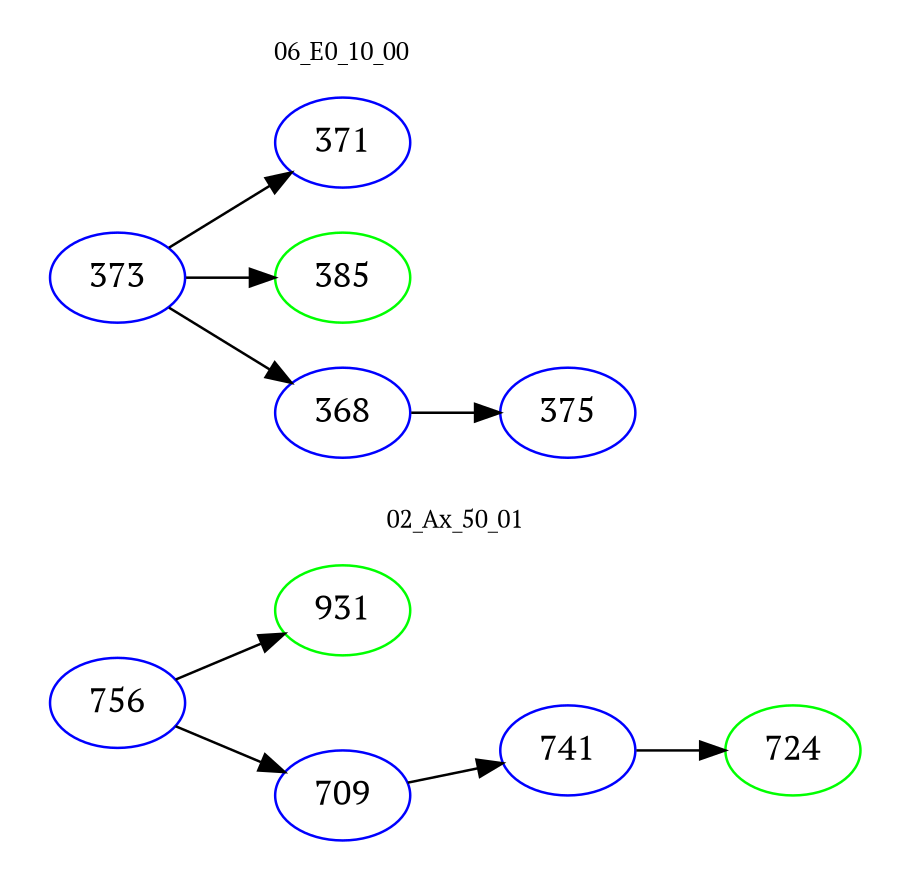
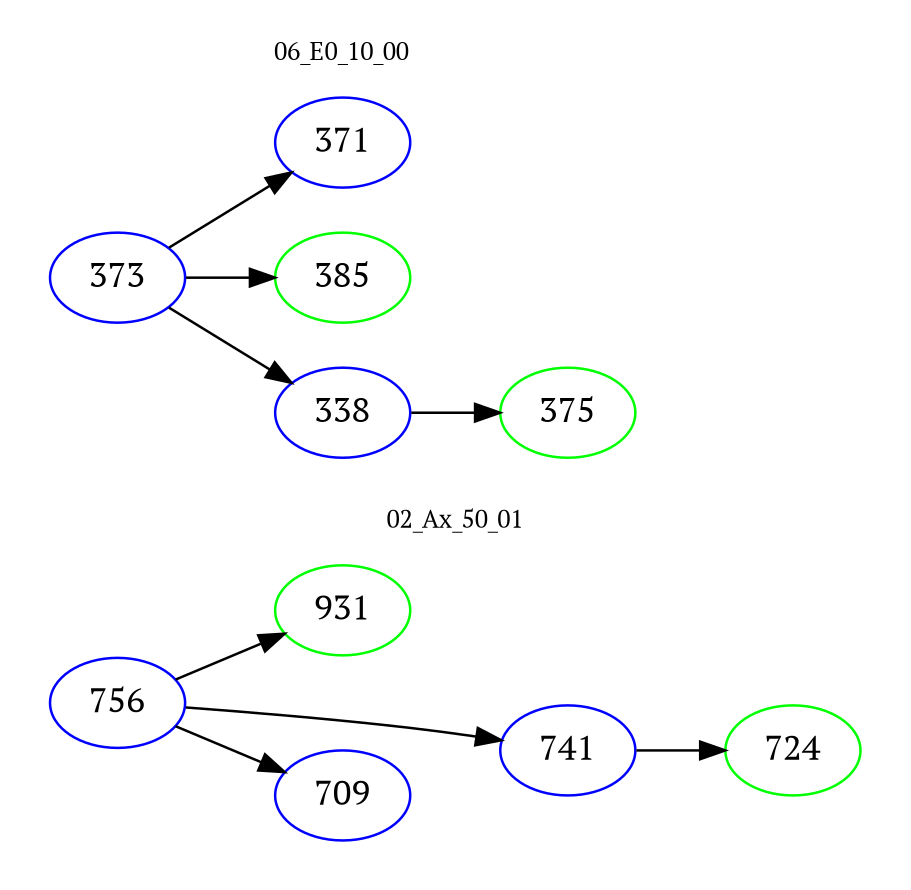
node "368": label "368" -> "338"
node "375": color blue -> green
edge "709" -> "741": now "756" -> "741"
